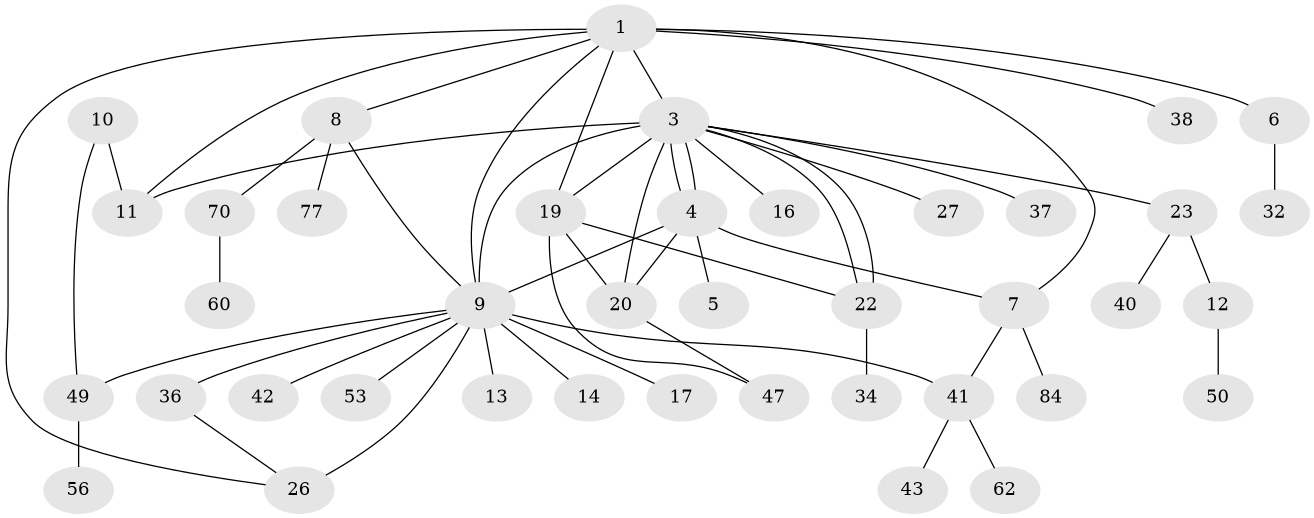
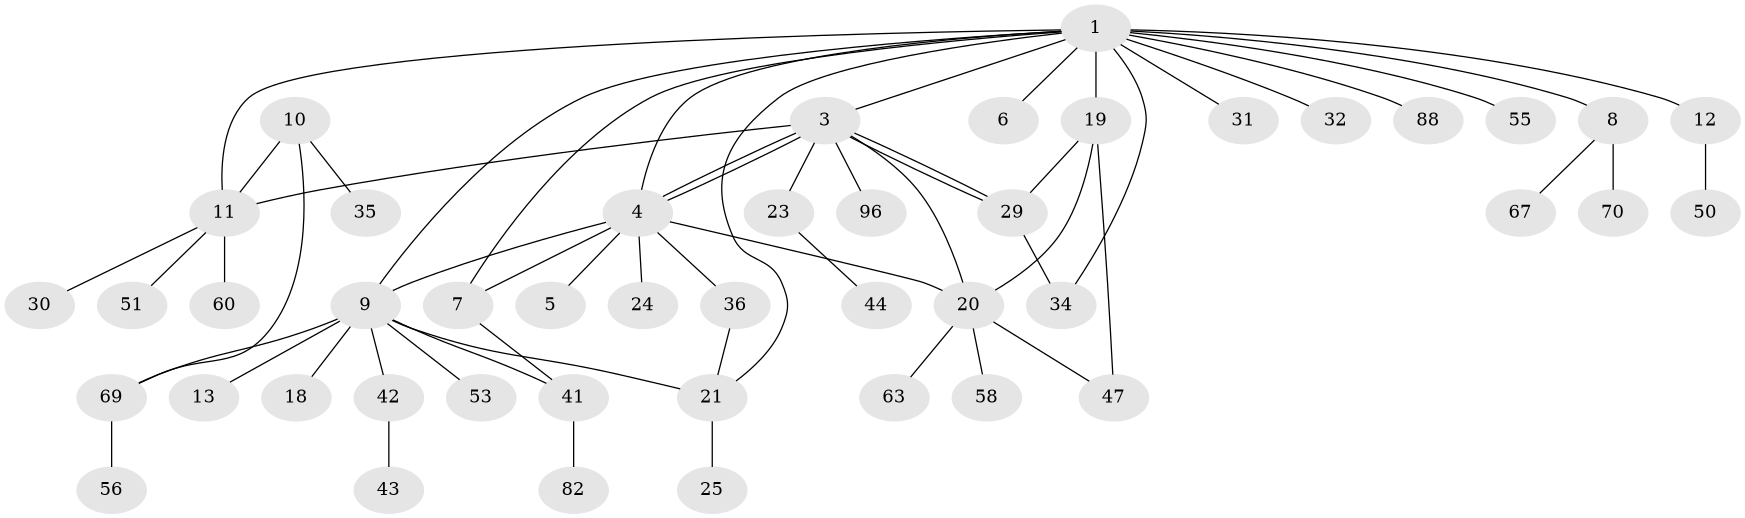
edge "1" -- "4": added
node "38": label "38" -> "88"
node "31": added
node "55": added
edge "3" -- "19": removed
edge "6" -- "32": now "1" -- "32"
edge "1" -- "34": added
edge "3" -- "9": removed
node "77": label "77" -> "67"
node "35": added
node "16": label "16" -> "96"
node "27": removed
node "37": removed
edge "8" -- "9": removed
edge "70" -- "60": now "11" -- "60"
edge "23" -- "12": now "1" -- "12"
node "30": added
node "51": added
node "24": added
node "22": label "22" -> "29"
node "40": label "40" -> "44"
edge "9" -- "36": now "4" -- "36"
node "49": label "49" -> "69"
node "14": removed
node "17": label "17" -> "18"
node "63": added
node "58": added
node "84": removed
edge "41" -- "43": now "42" -- "43"
node "26": label "26" -> "21"
node "25": added
node "62": label "62" -> "82"
